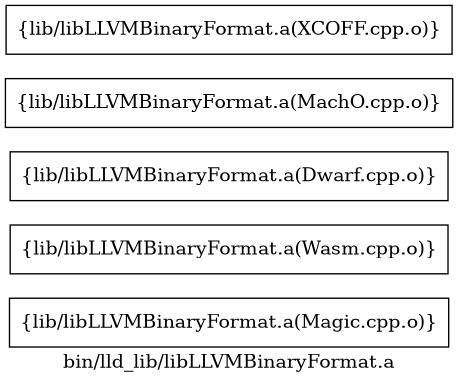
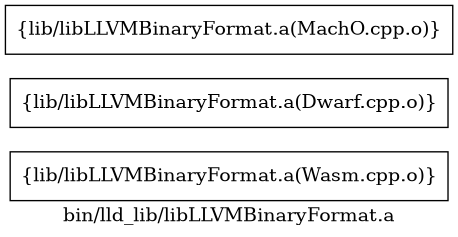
node "{lib/libLLVMBinaryFormat.a(XCOFF.cpp.o)}": removed
node "{lib/libLLVMBinaryFormat.a(Magic.cpp.o)}": removed
